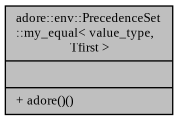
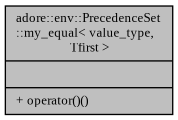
node "adore::env::PrecedenceSet": text "+ adore()()" -> "+ operator()()"
